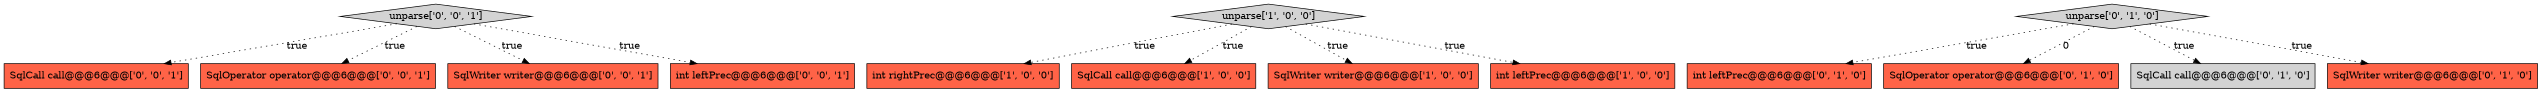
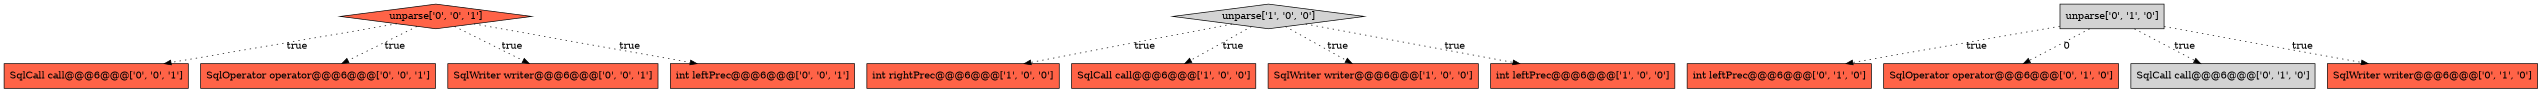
node "unparse['0', '0', '1']": fillcolor lightgray -> tomato
node "unparse['0', '1', '0']": shape diamond -> box
